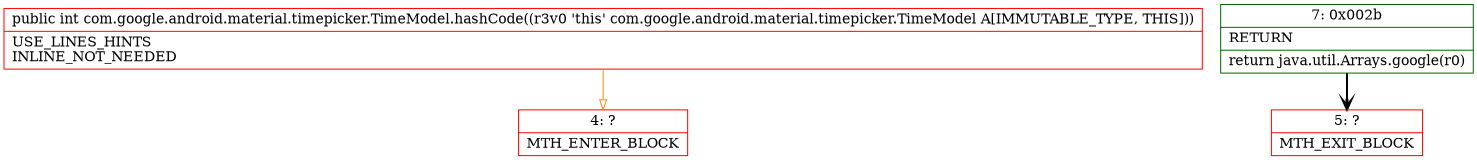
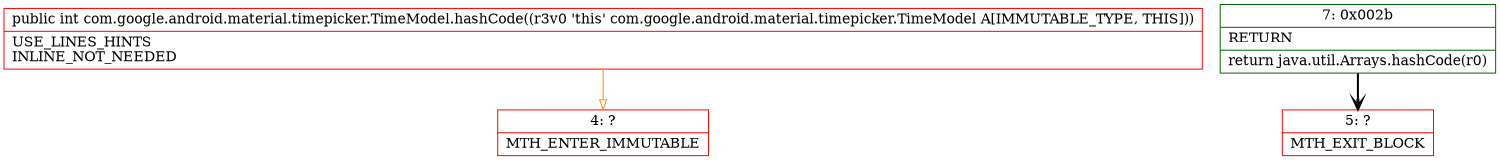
node "7: 0x002b": text "return java.util.Arrays.google(r0)" -> "return java.util.Arrays.hashCode(r0)"
node "4: ?": text "MTH_ENTER_BLOCK" -> "MTH_ENTER_IMMUTABLE"
